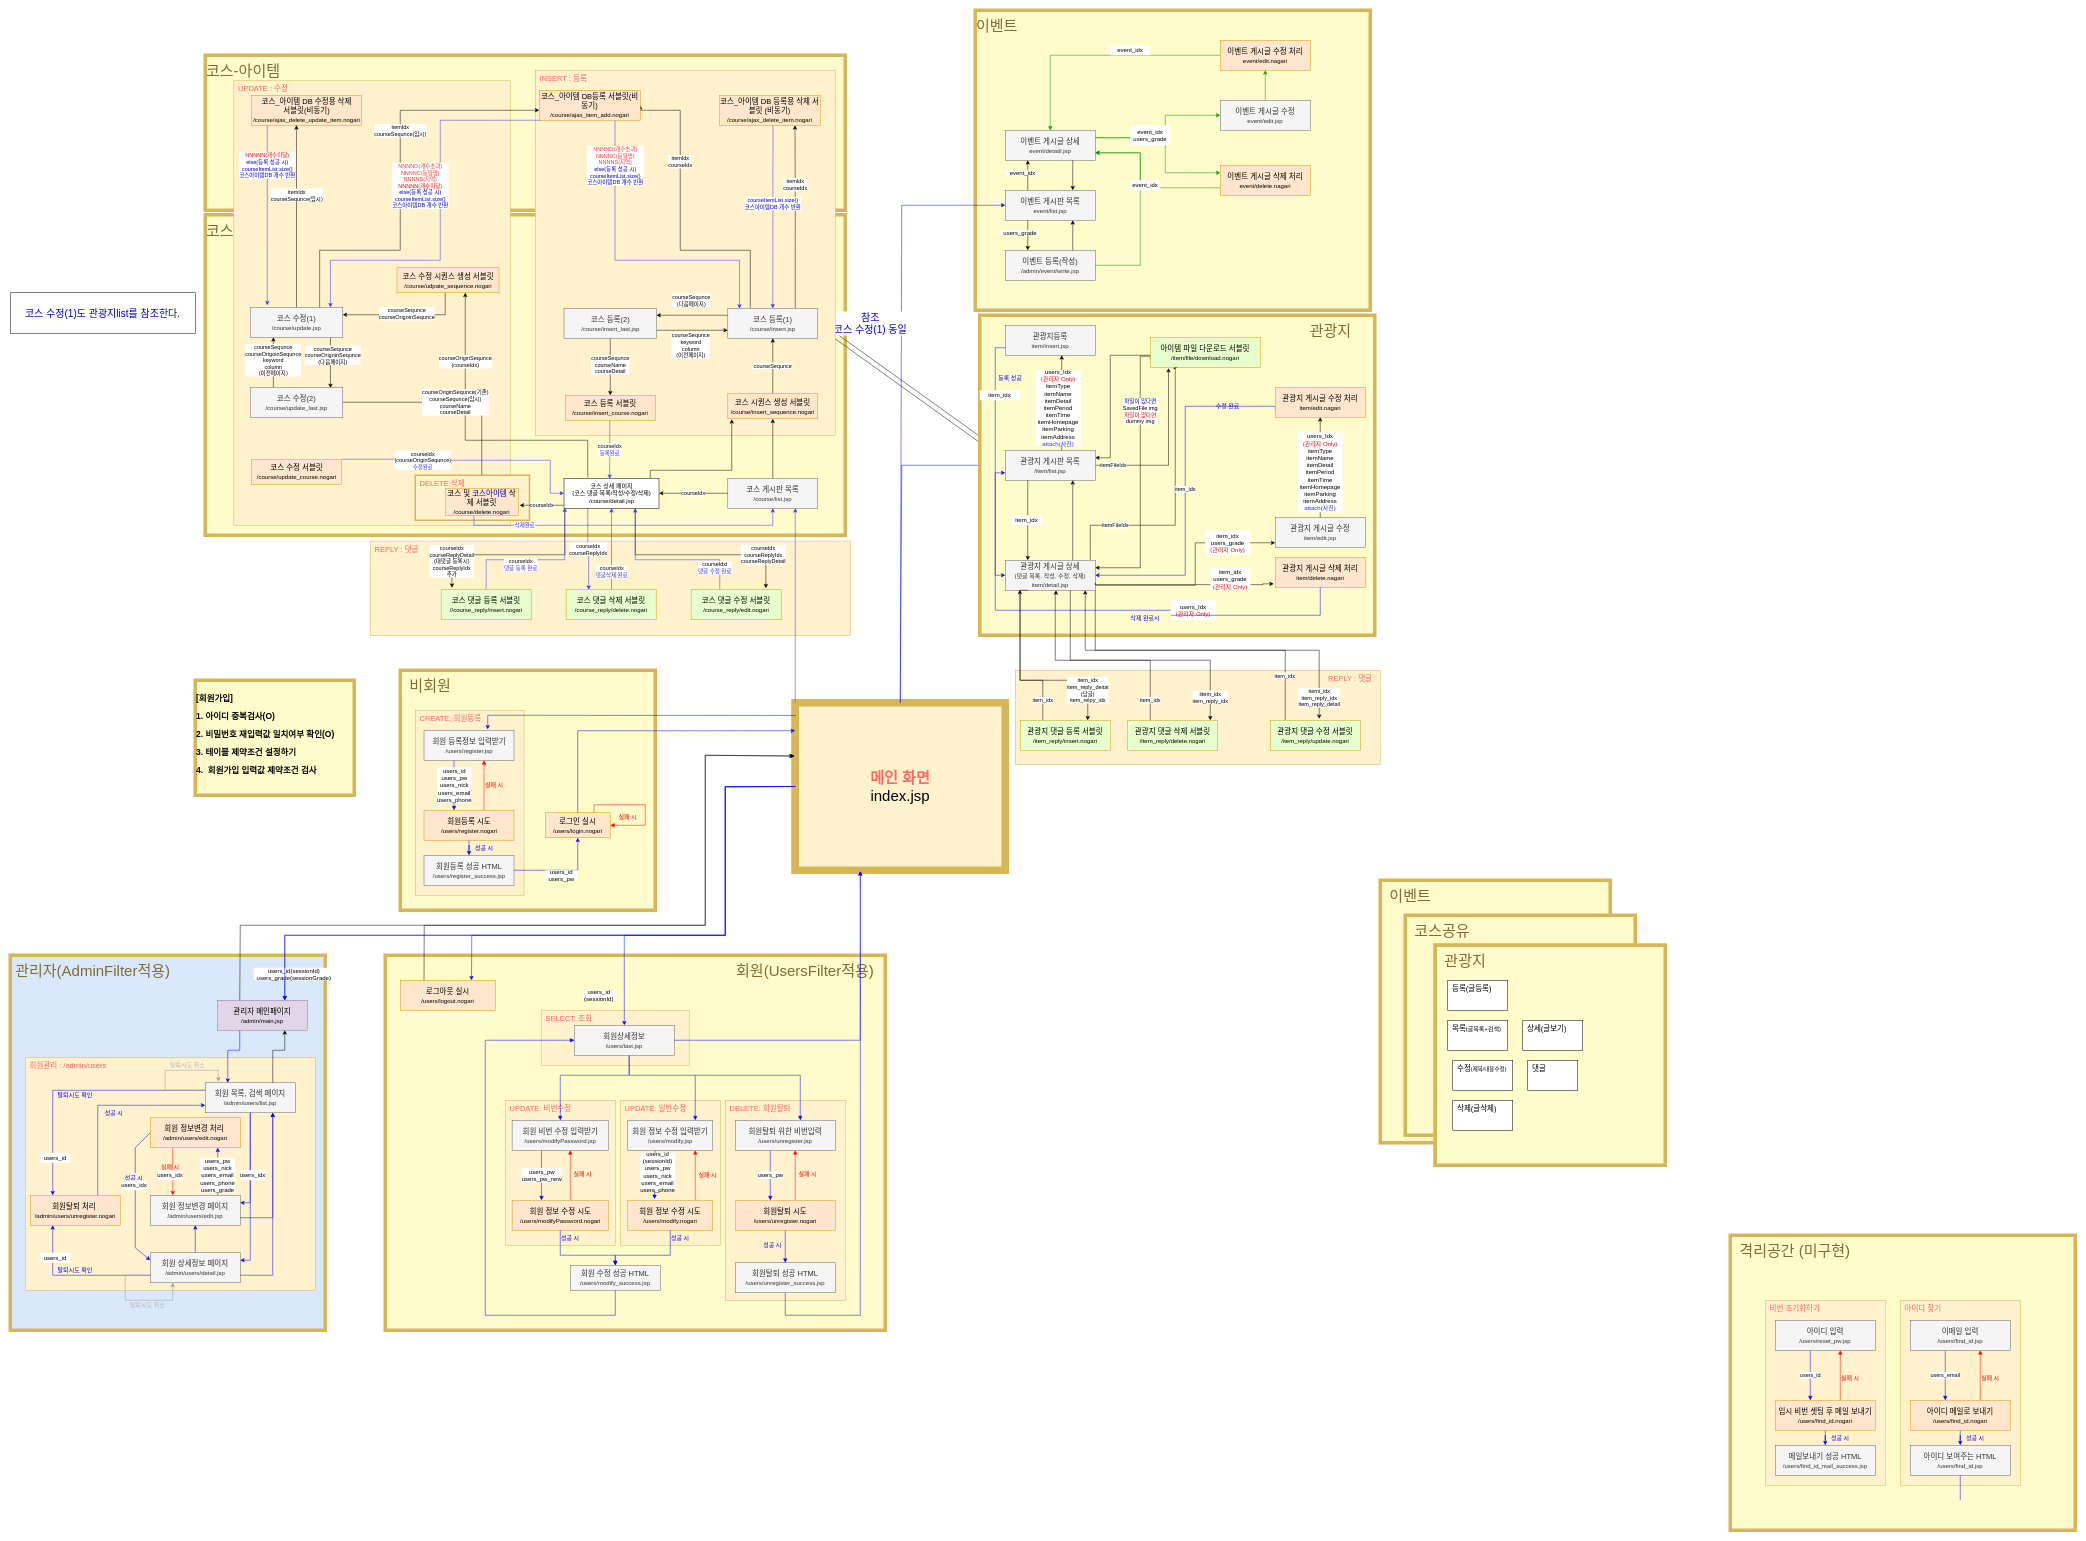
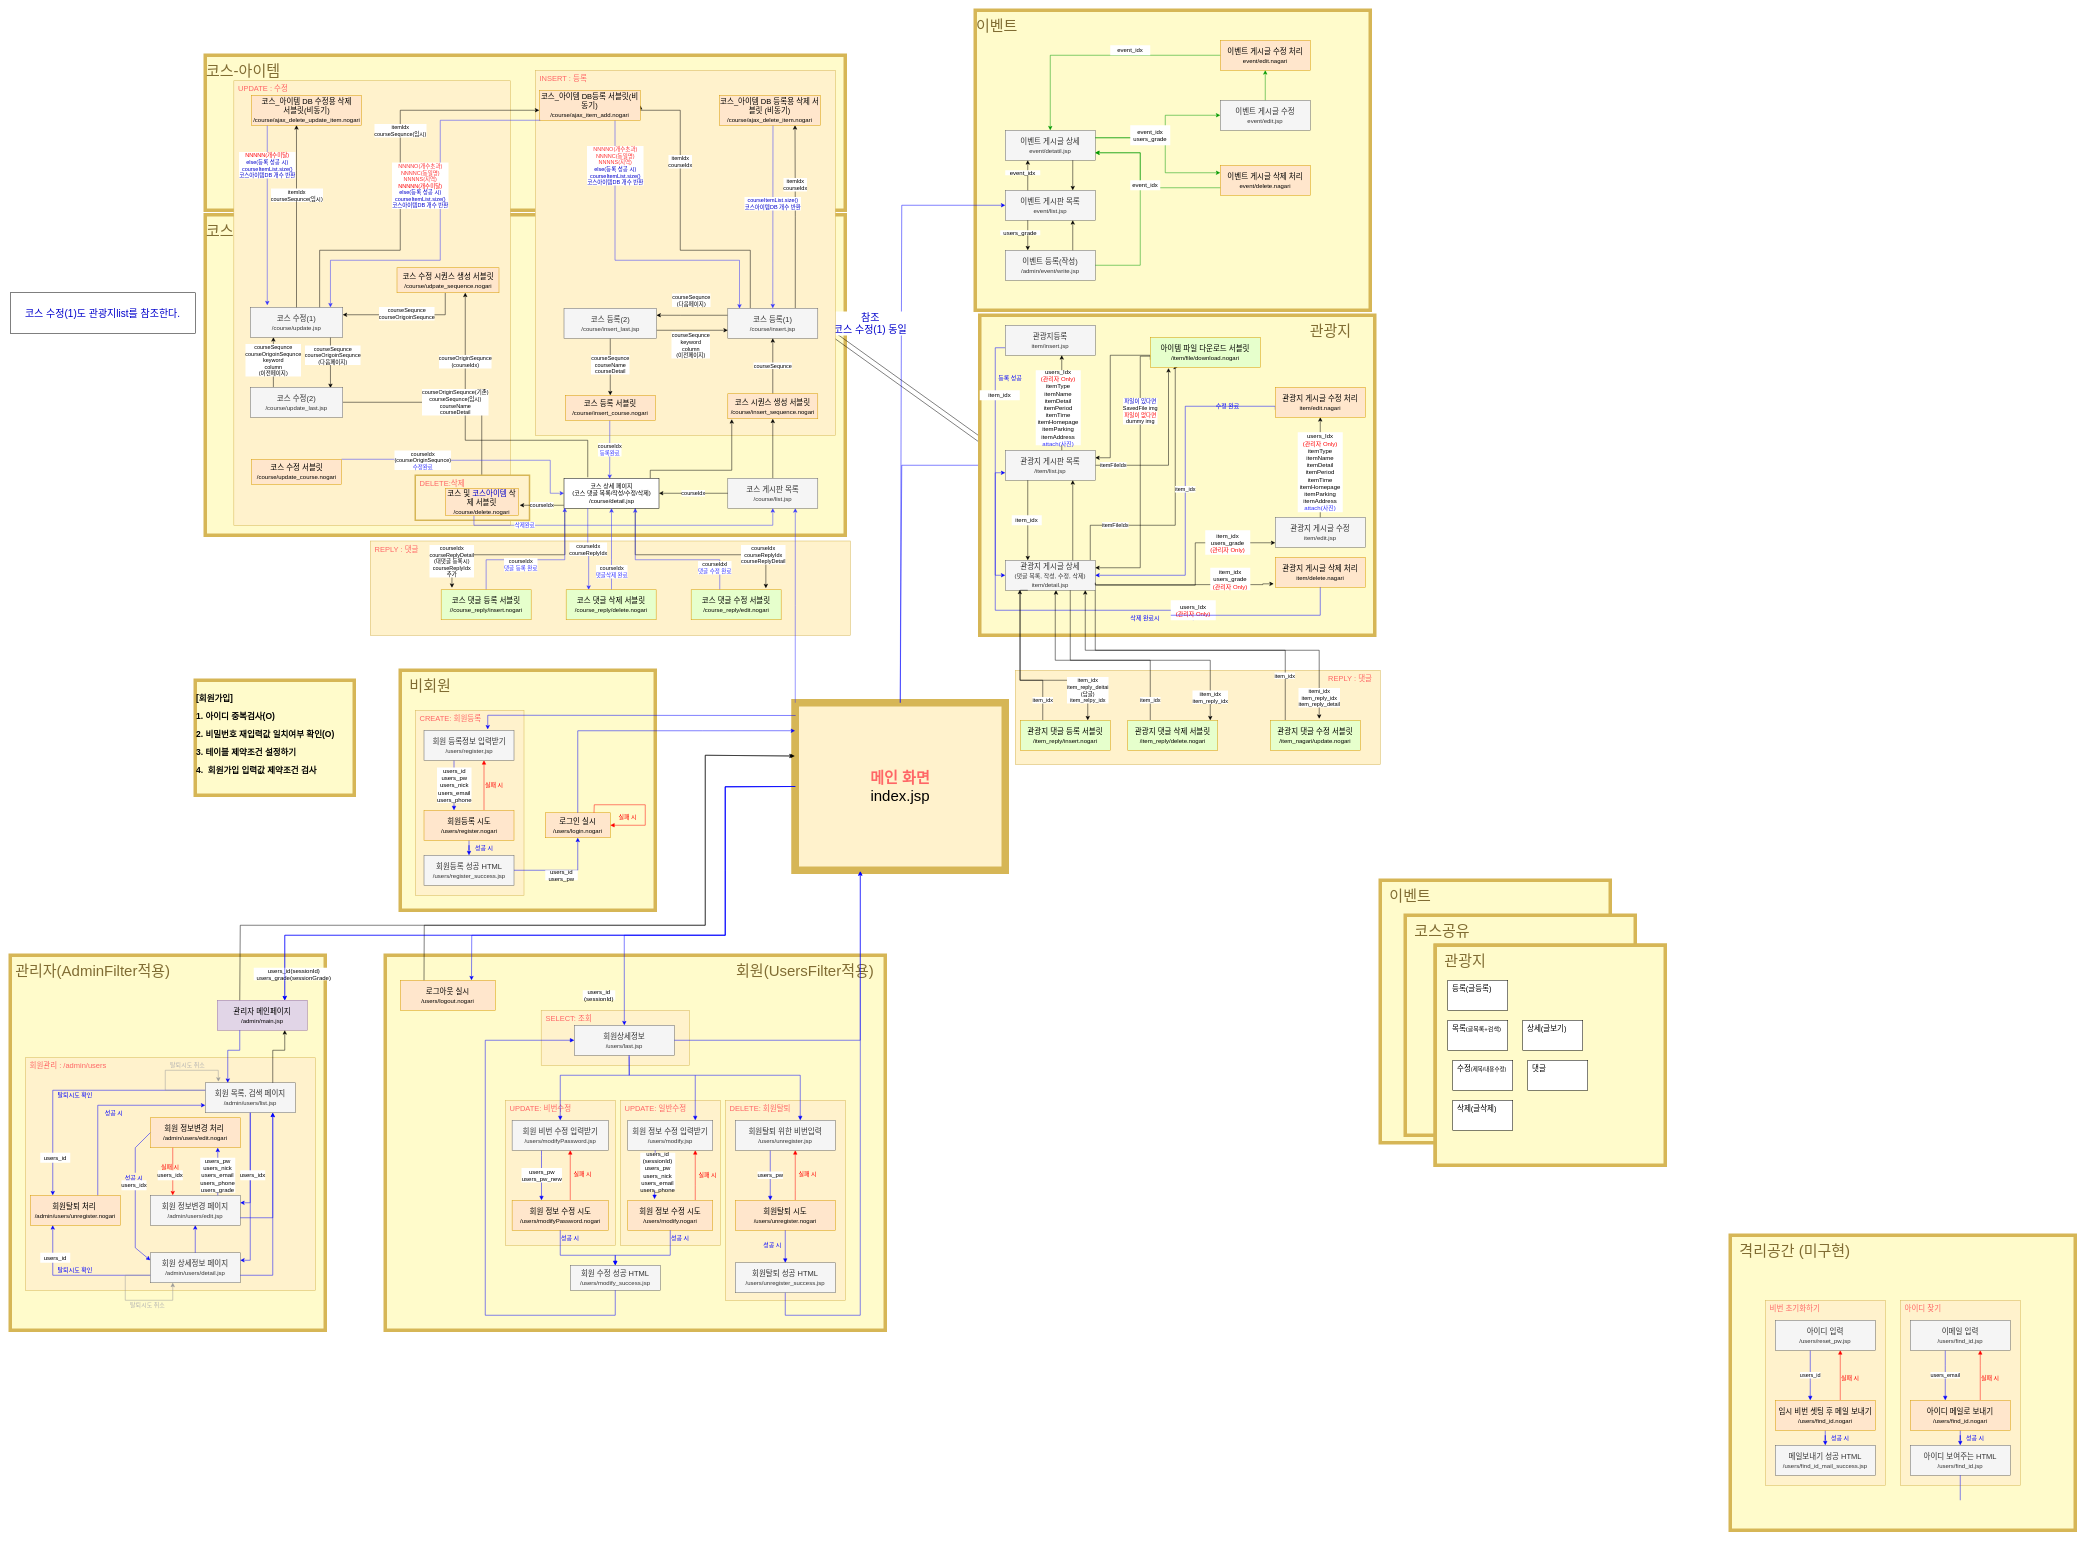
node "관광지 댓글 수정 서블릿 /item_reply/update.nogari": label "관광지 댓글 수정 서블릿 /item_reply/update.nogari" -> "관광지 댓글 수정 서블릿 /item_nagari/update.nogari"
node "관리자(AdminFilter적용)": fillcolor #dae8fc -> #fffbcb
node "댓글": size 50x30 -> 60x30
